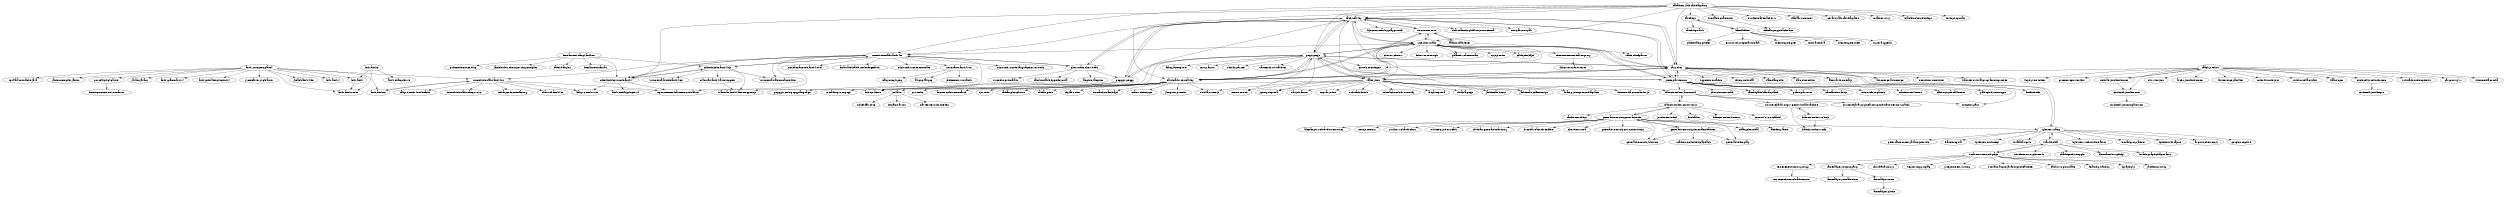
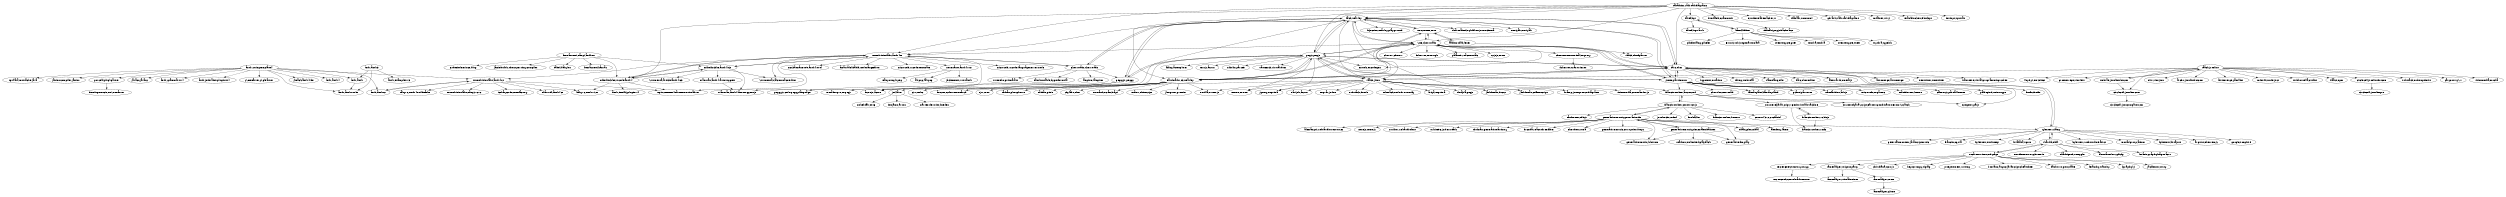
node "paldepind/flyd": removed
